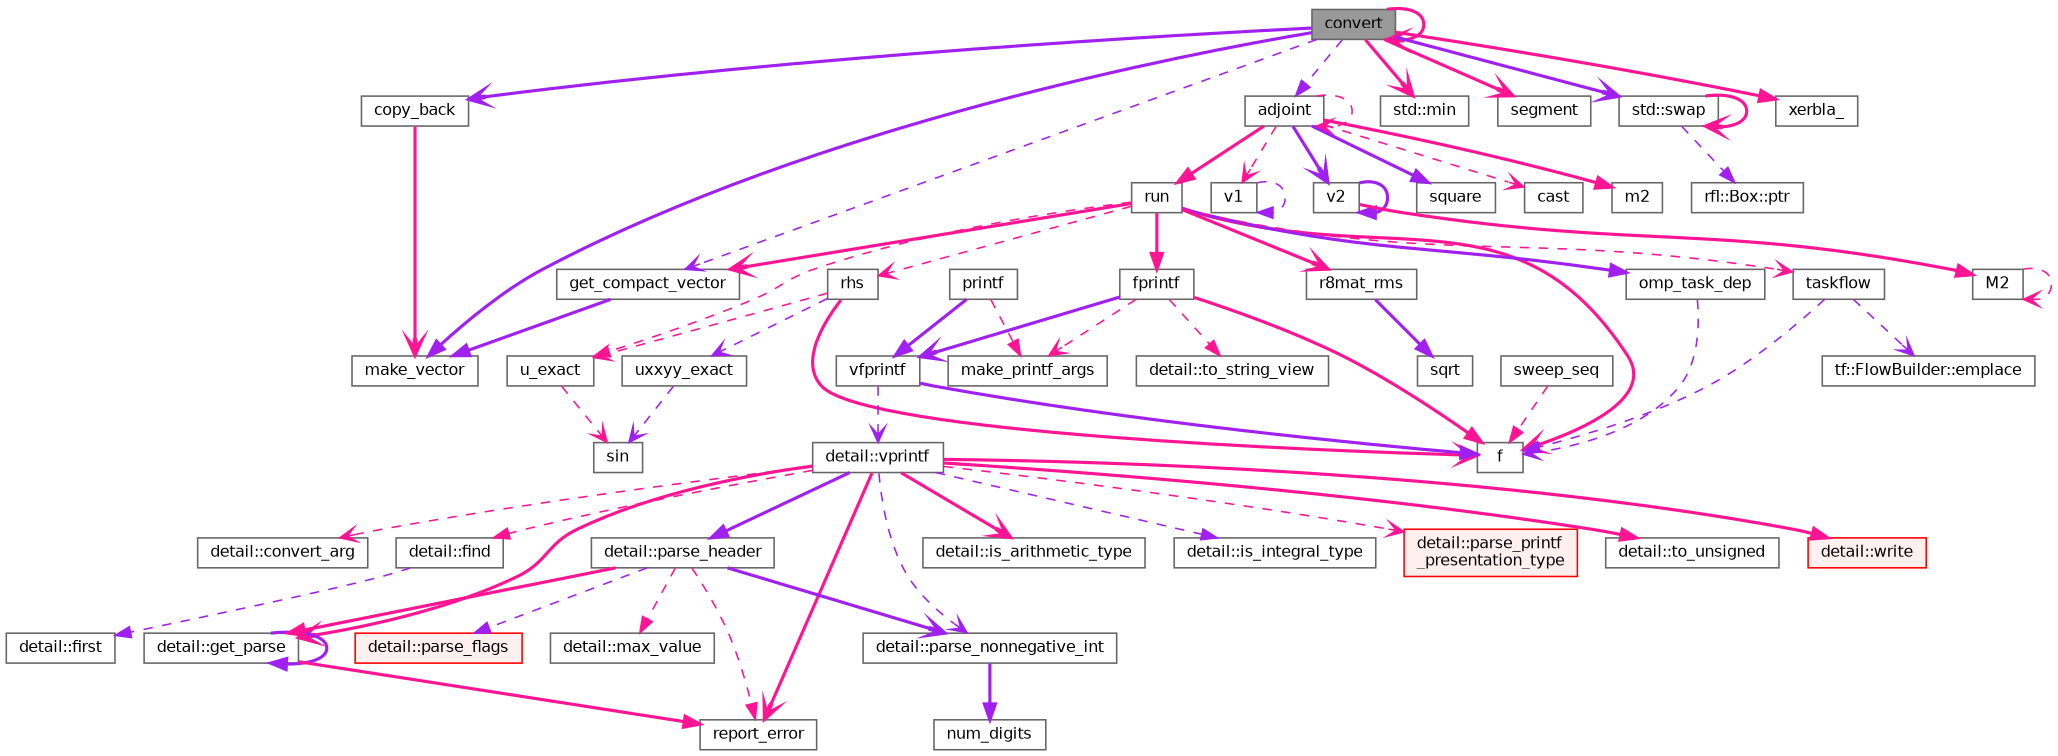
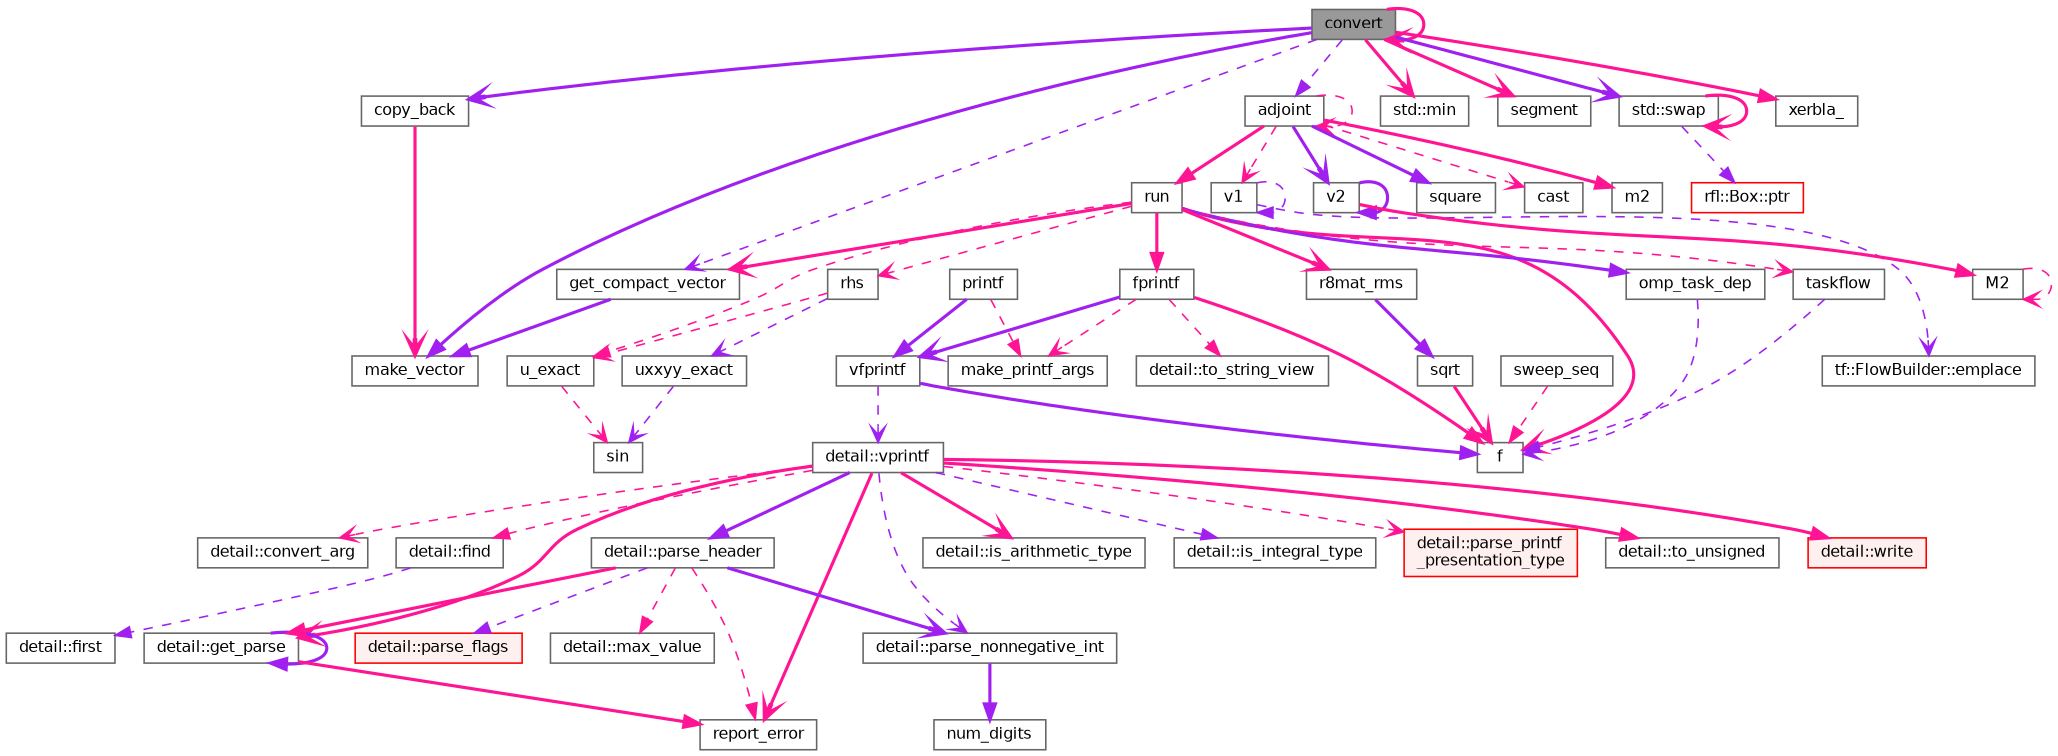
node "rfl::Box::ptr": color grey40 -> red
edge "taskflow" -> "tf::FlowBuilder::emplace": now "v1" -> "tf::FlowBuilder::emplace"
edge "rhs" -> "f": now "sqrt" -> "f"
